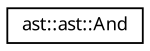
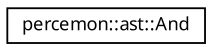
node "ast::ast::And": label "ast::ast::And" -> "percemon::ast::And"
